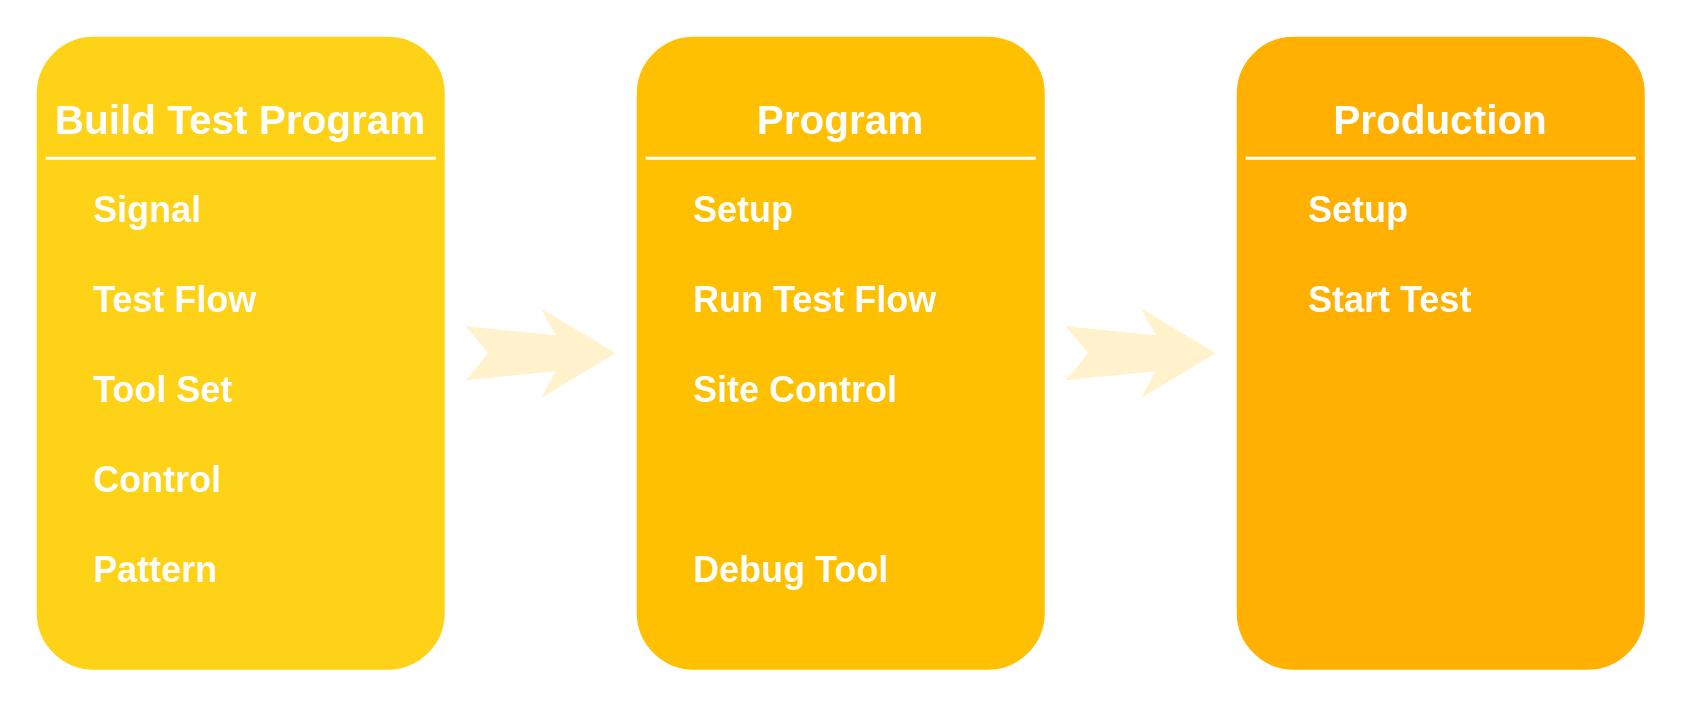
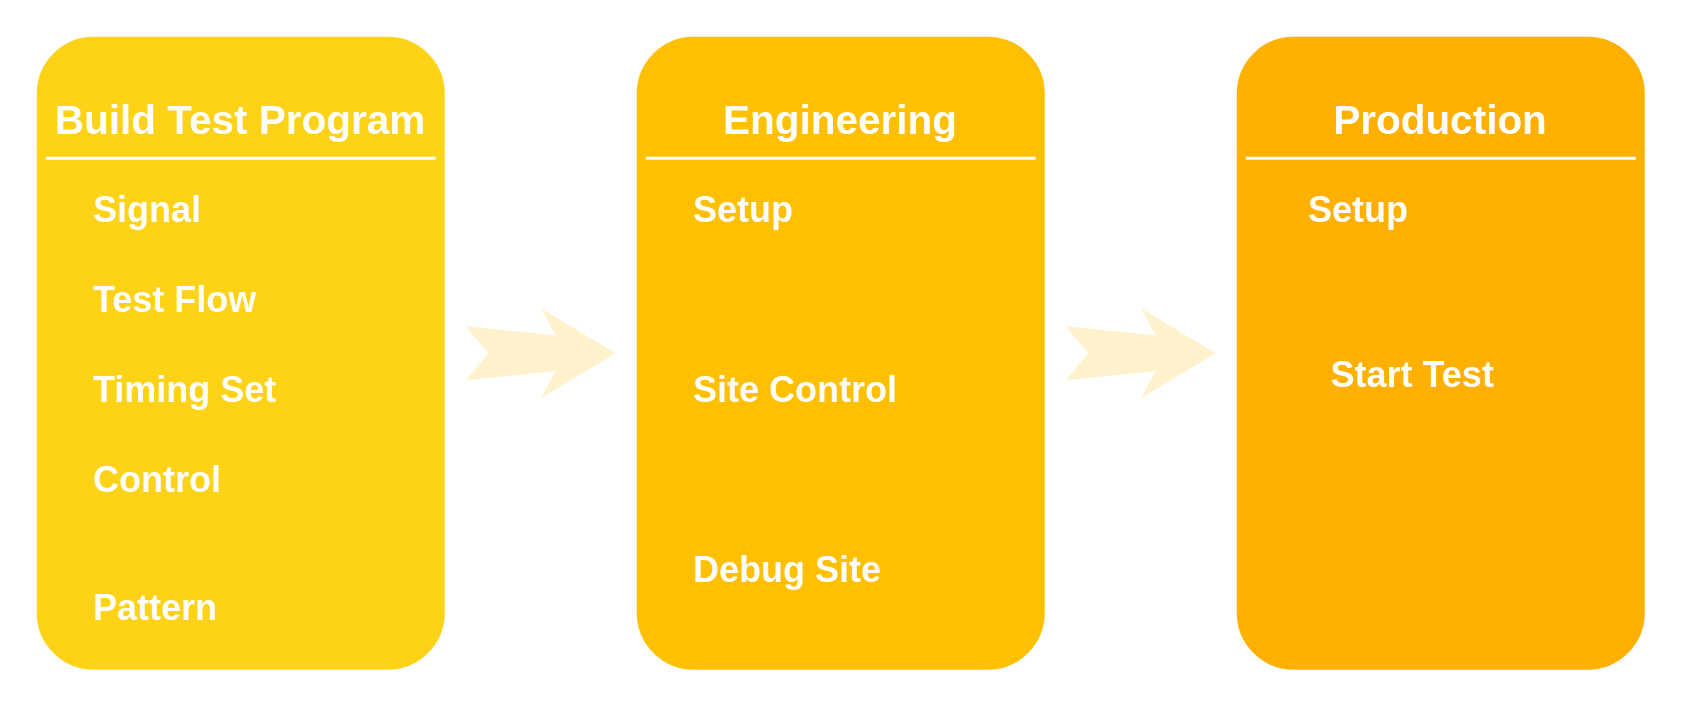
node "Program": label "Program" -> "Engineering"
node "Run Test Flow": removed
node "Start Test": moved (1441, 301) -> (1463, 376)
node "Tool Set": label "Tool Set" -> "Timing Set"
node "Pattern": moved (188, 571) -> (188, 608)
node "Debug Tool": label "Debug Tool" -> "Debug Site"
